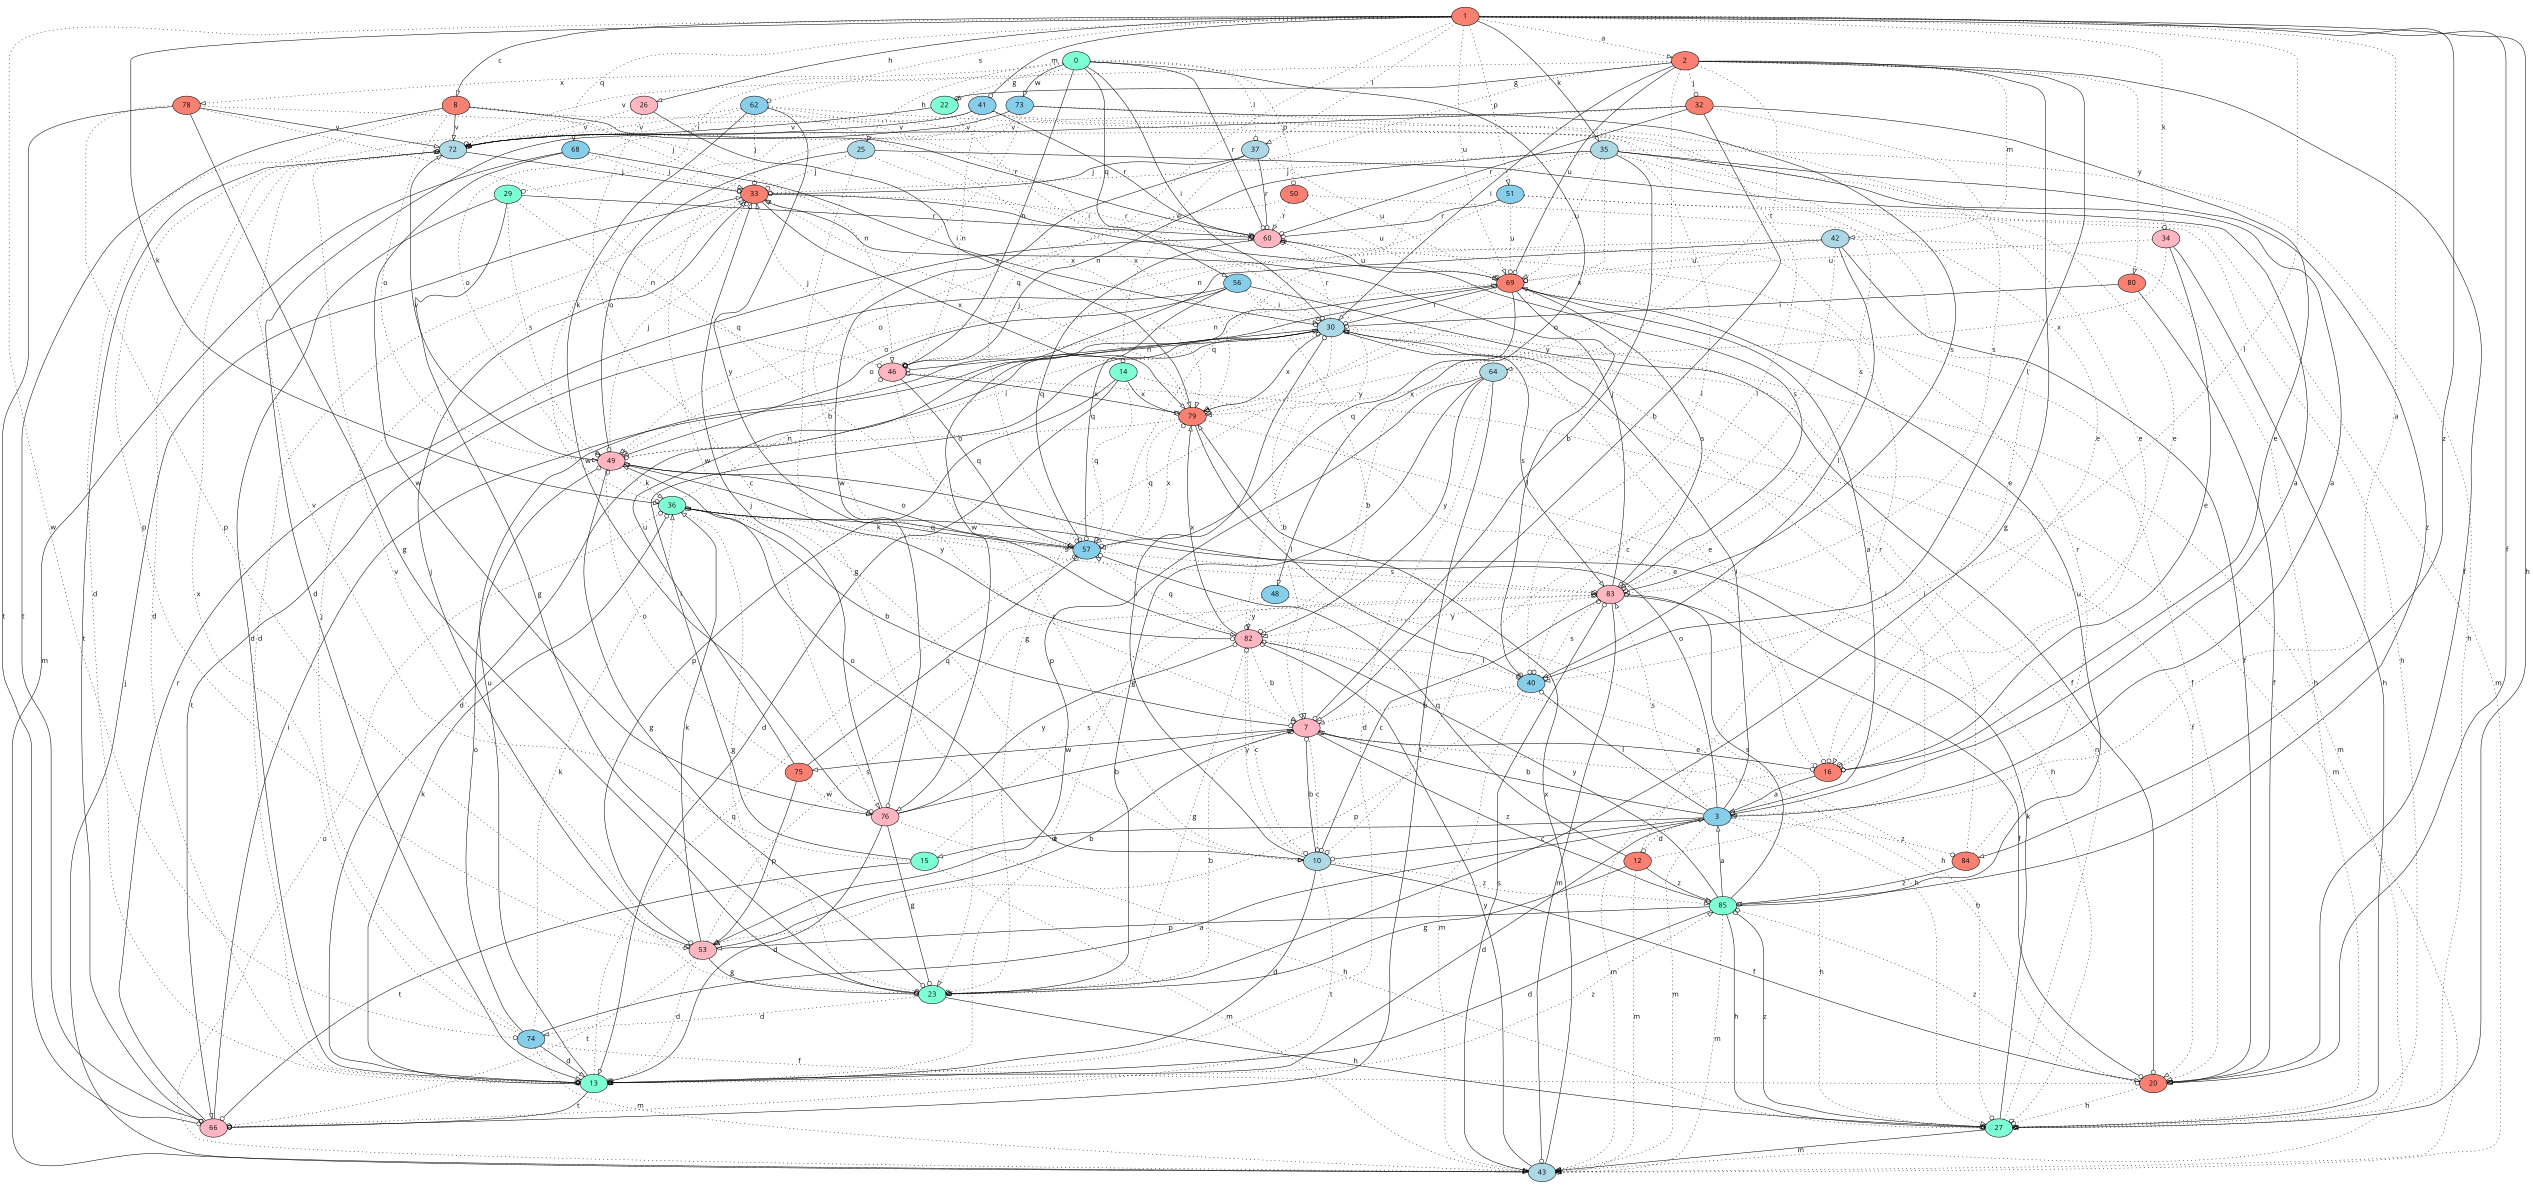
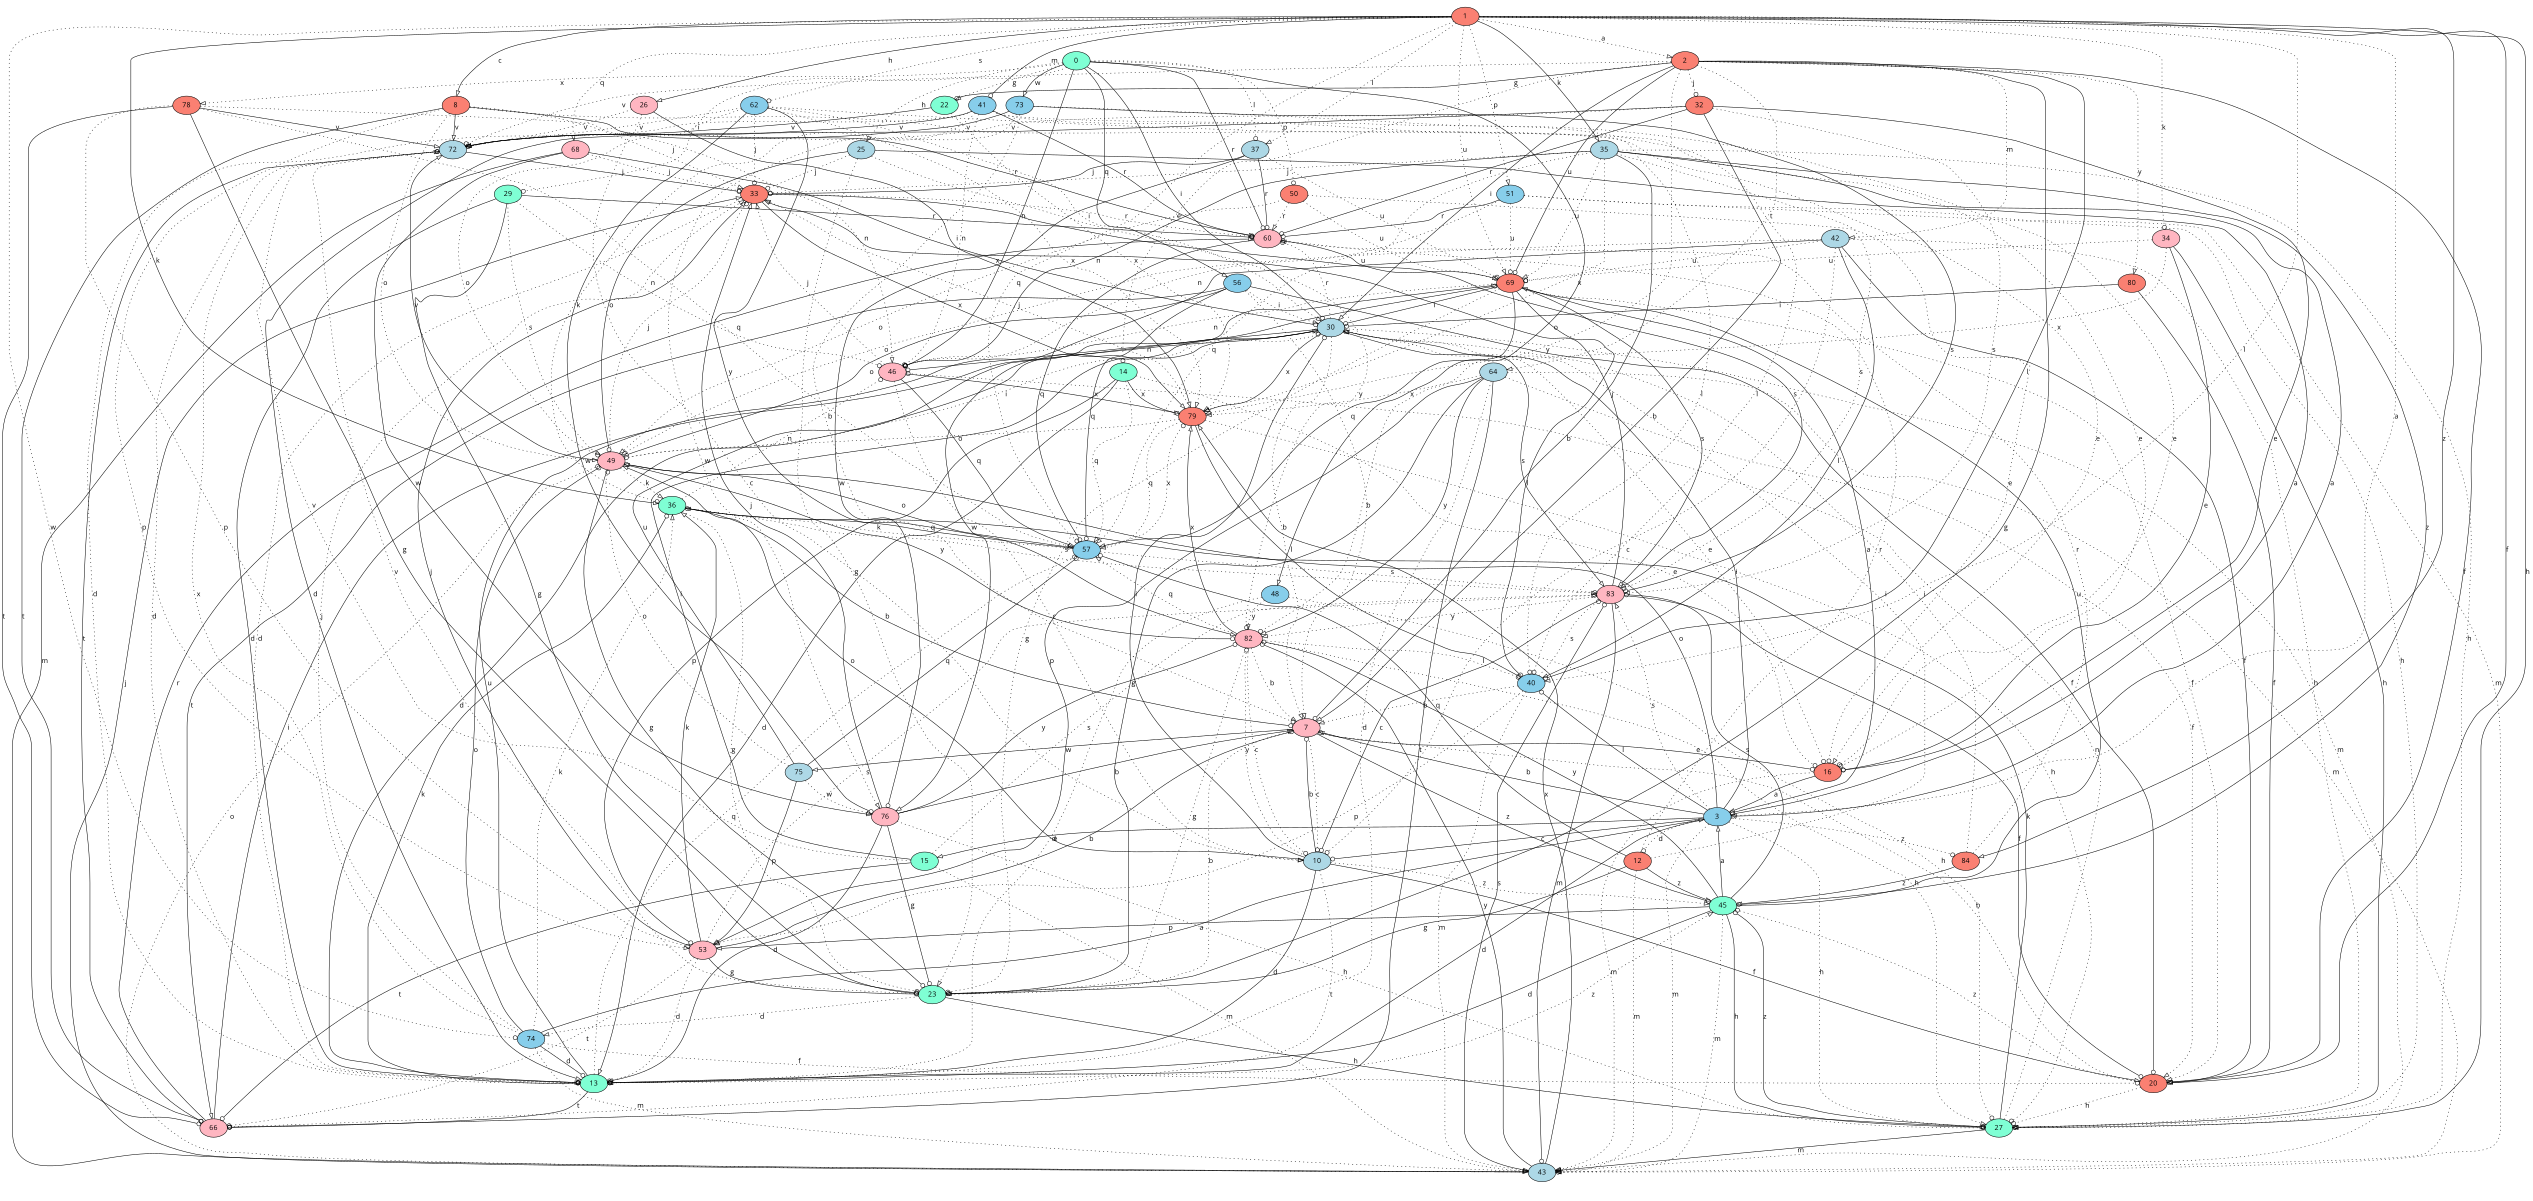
node "68": fillcolor skyblue -> lightpink
edge "69" -> "57": arrowhead odot -> onormal
node "75": fillcolor salmon -> lightblue
node "85": label "85" -> "45"
edge "74" -> "13": arrowhead onormal -> odot
edge "43" -> "36": now "43" -> "49"
